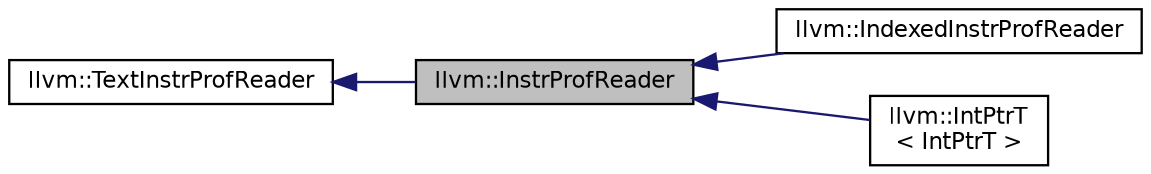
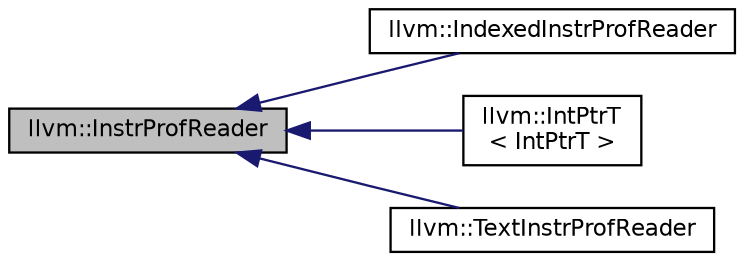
edge "llvm::InstrProfReader" -> "llvm::TextInstrProfReader": reversed
